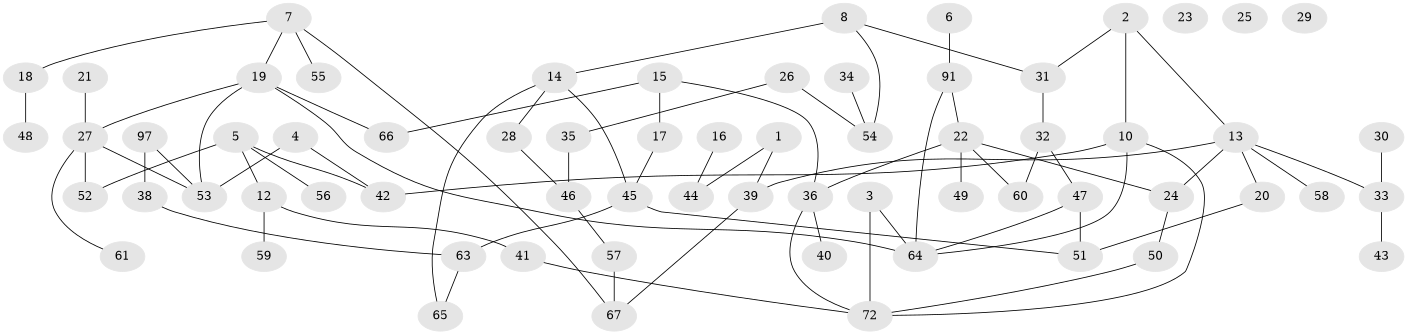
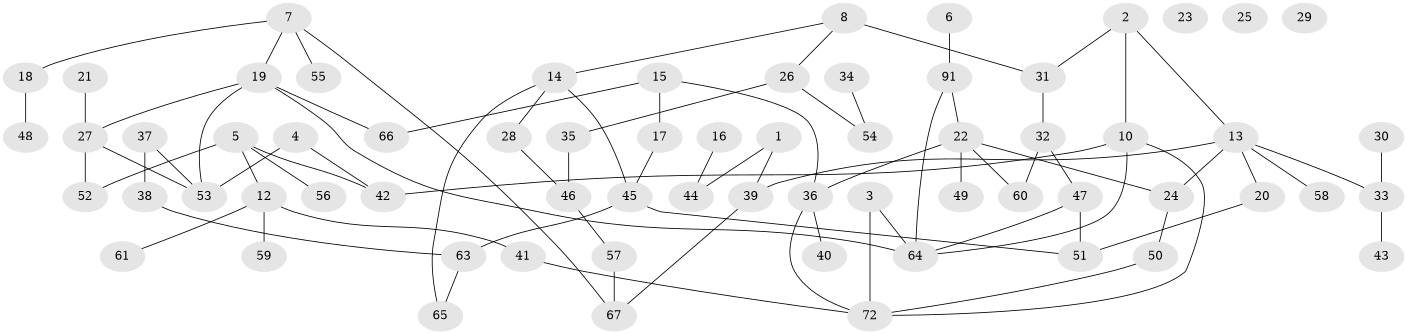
edge "8" -- "54": now "8" -- "26"
node "97": label "97" -> "37"
edge "27" -- "61": now "12" -- "61"
